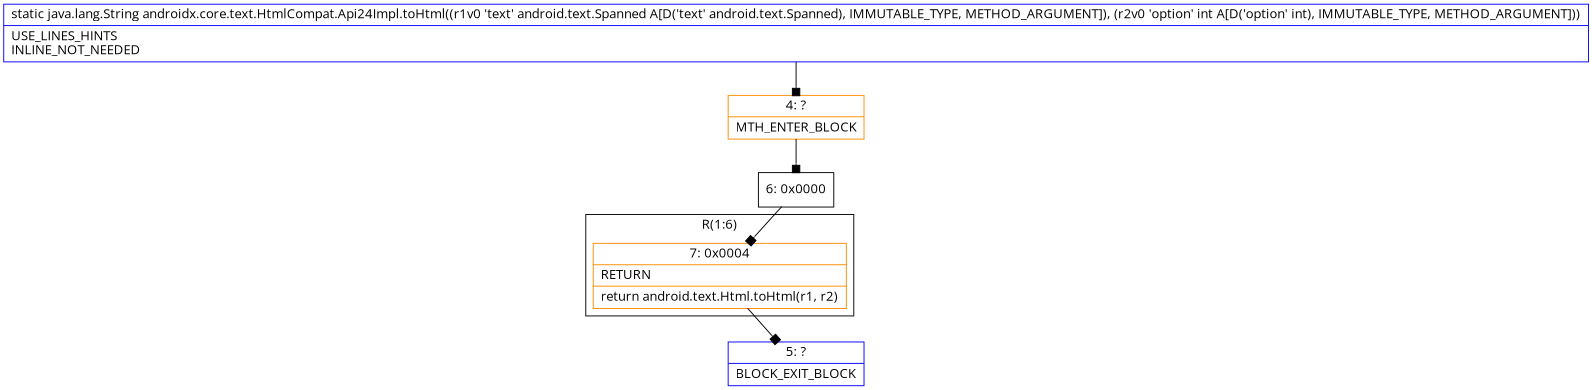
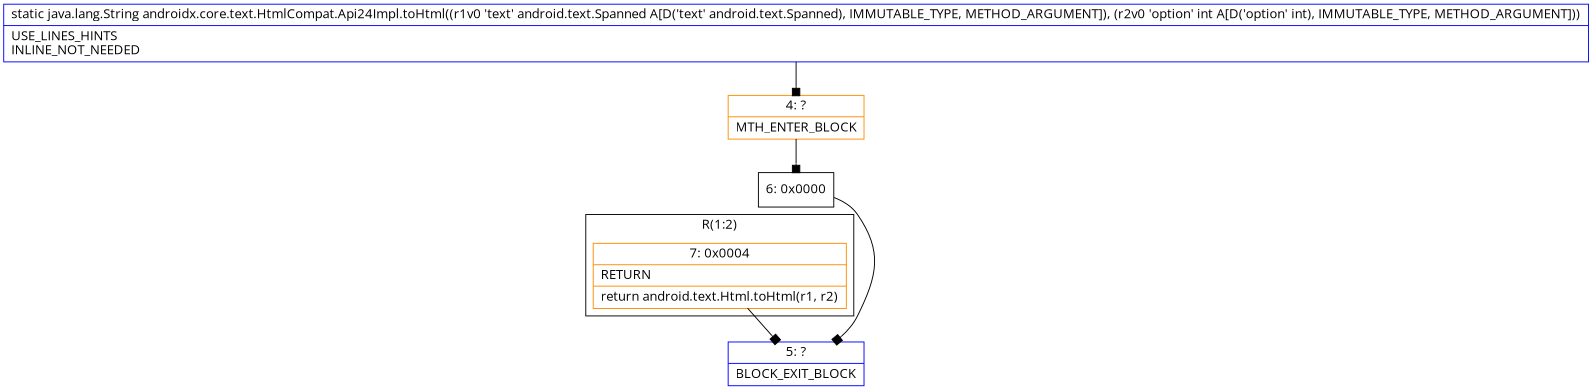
edge "6: 0x0000" -> "7: 0x0004": now "6: 0x0000" -> "5: ?"
cluster "R(1:6)": label "R(1:6)" -> "R(1:2)"
